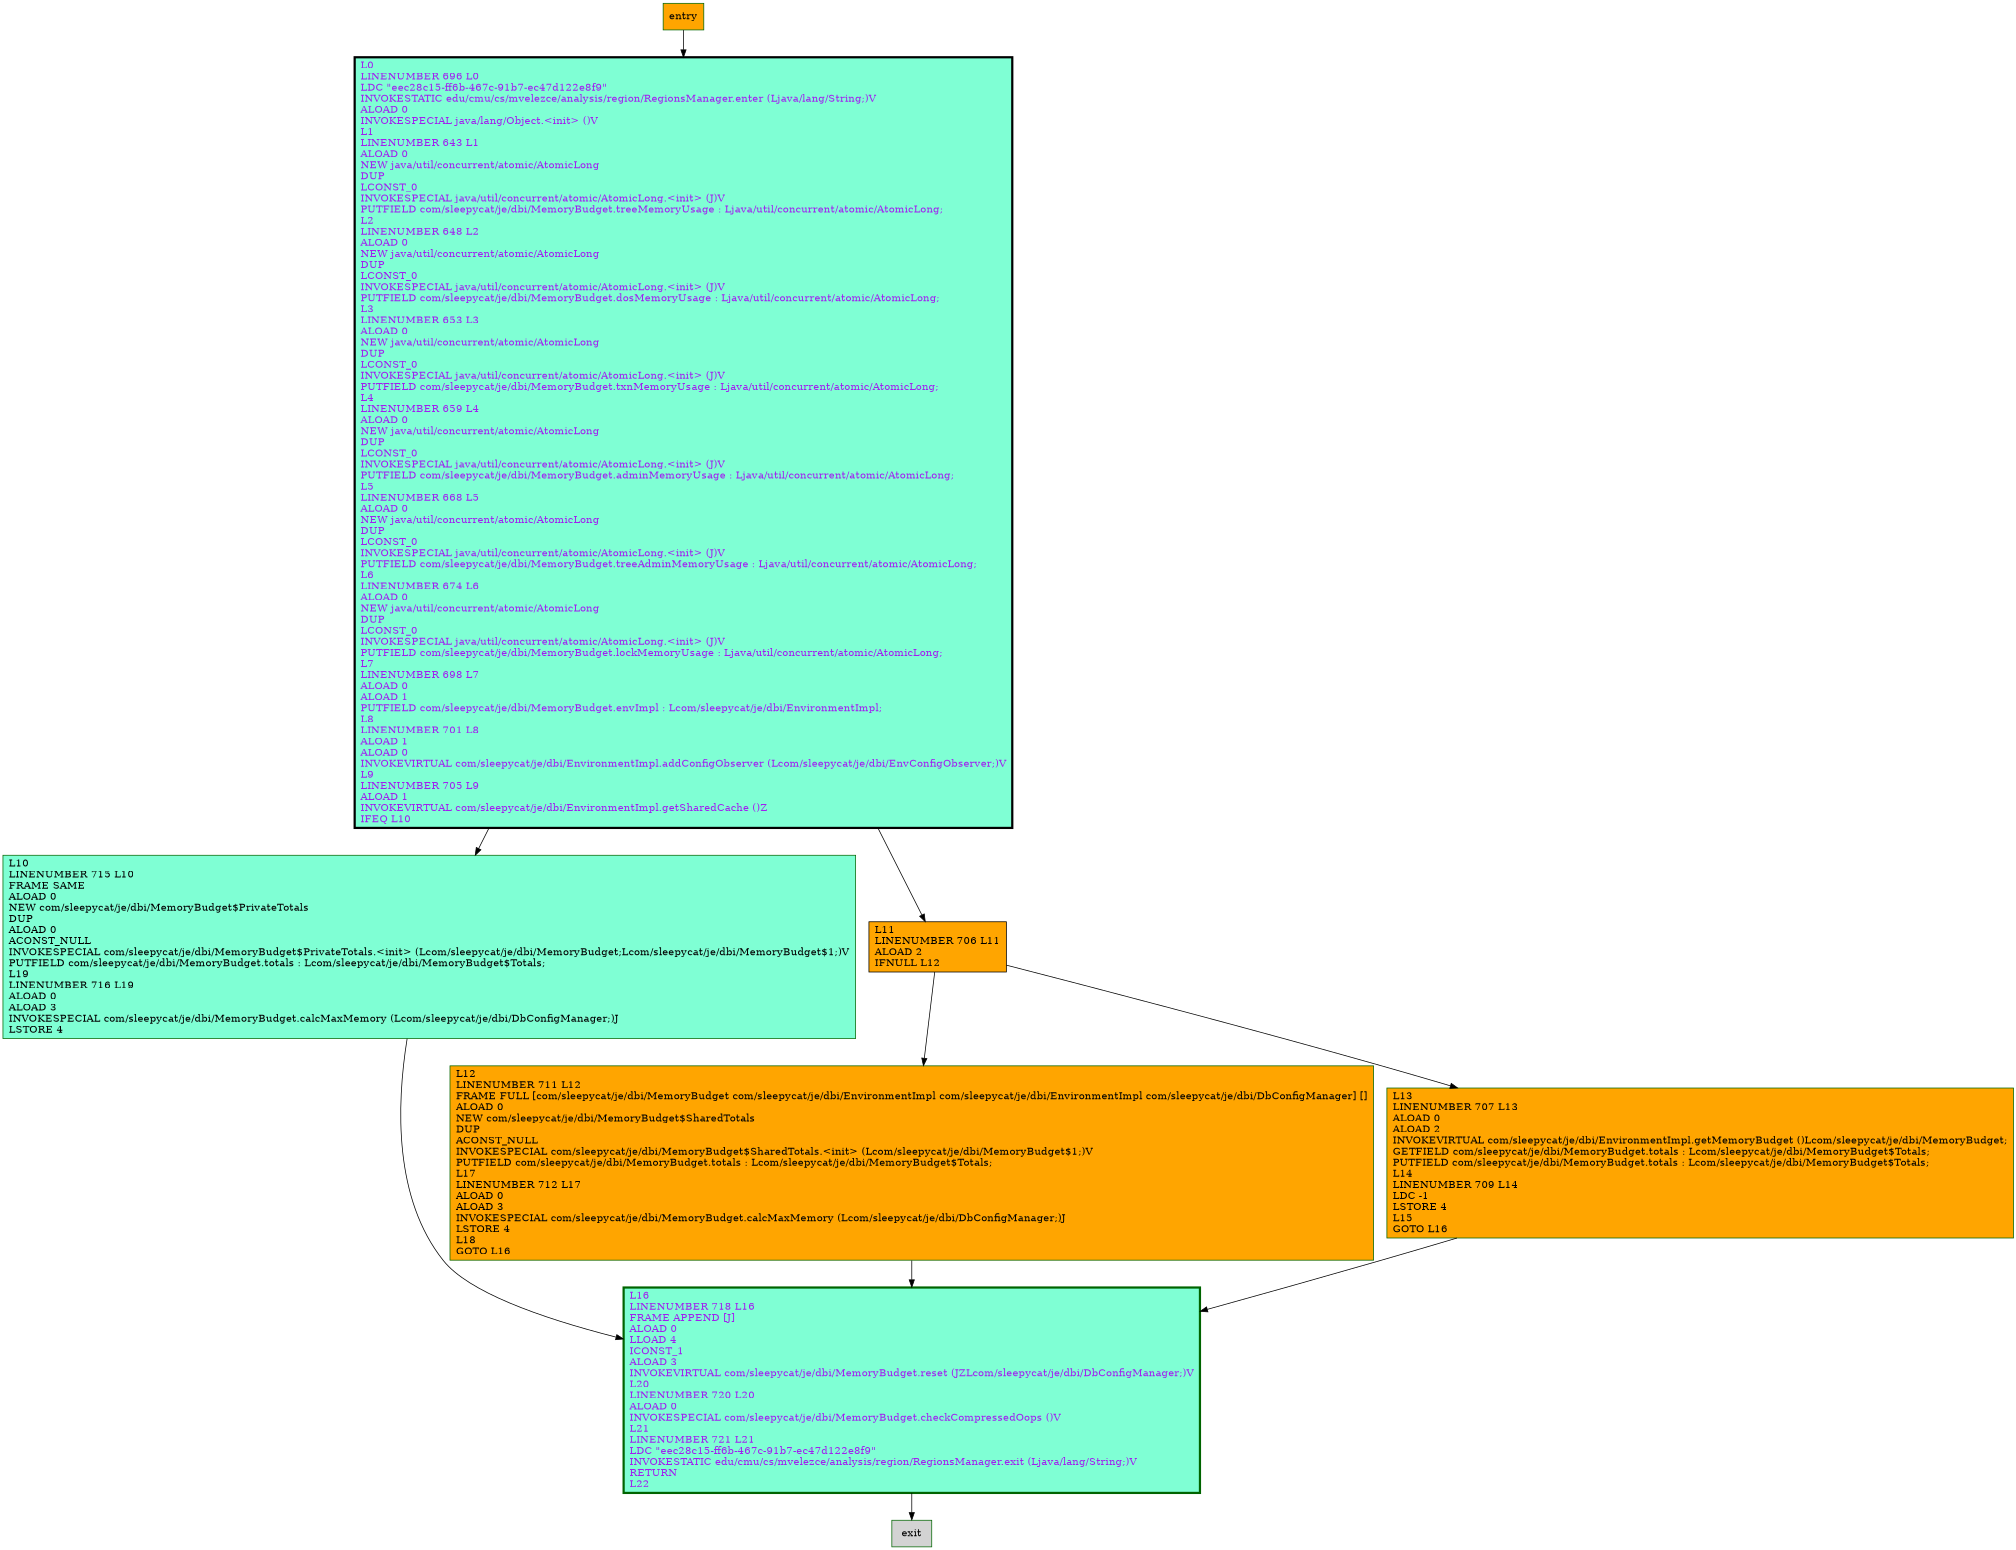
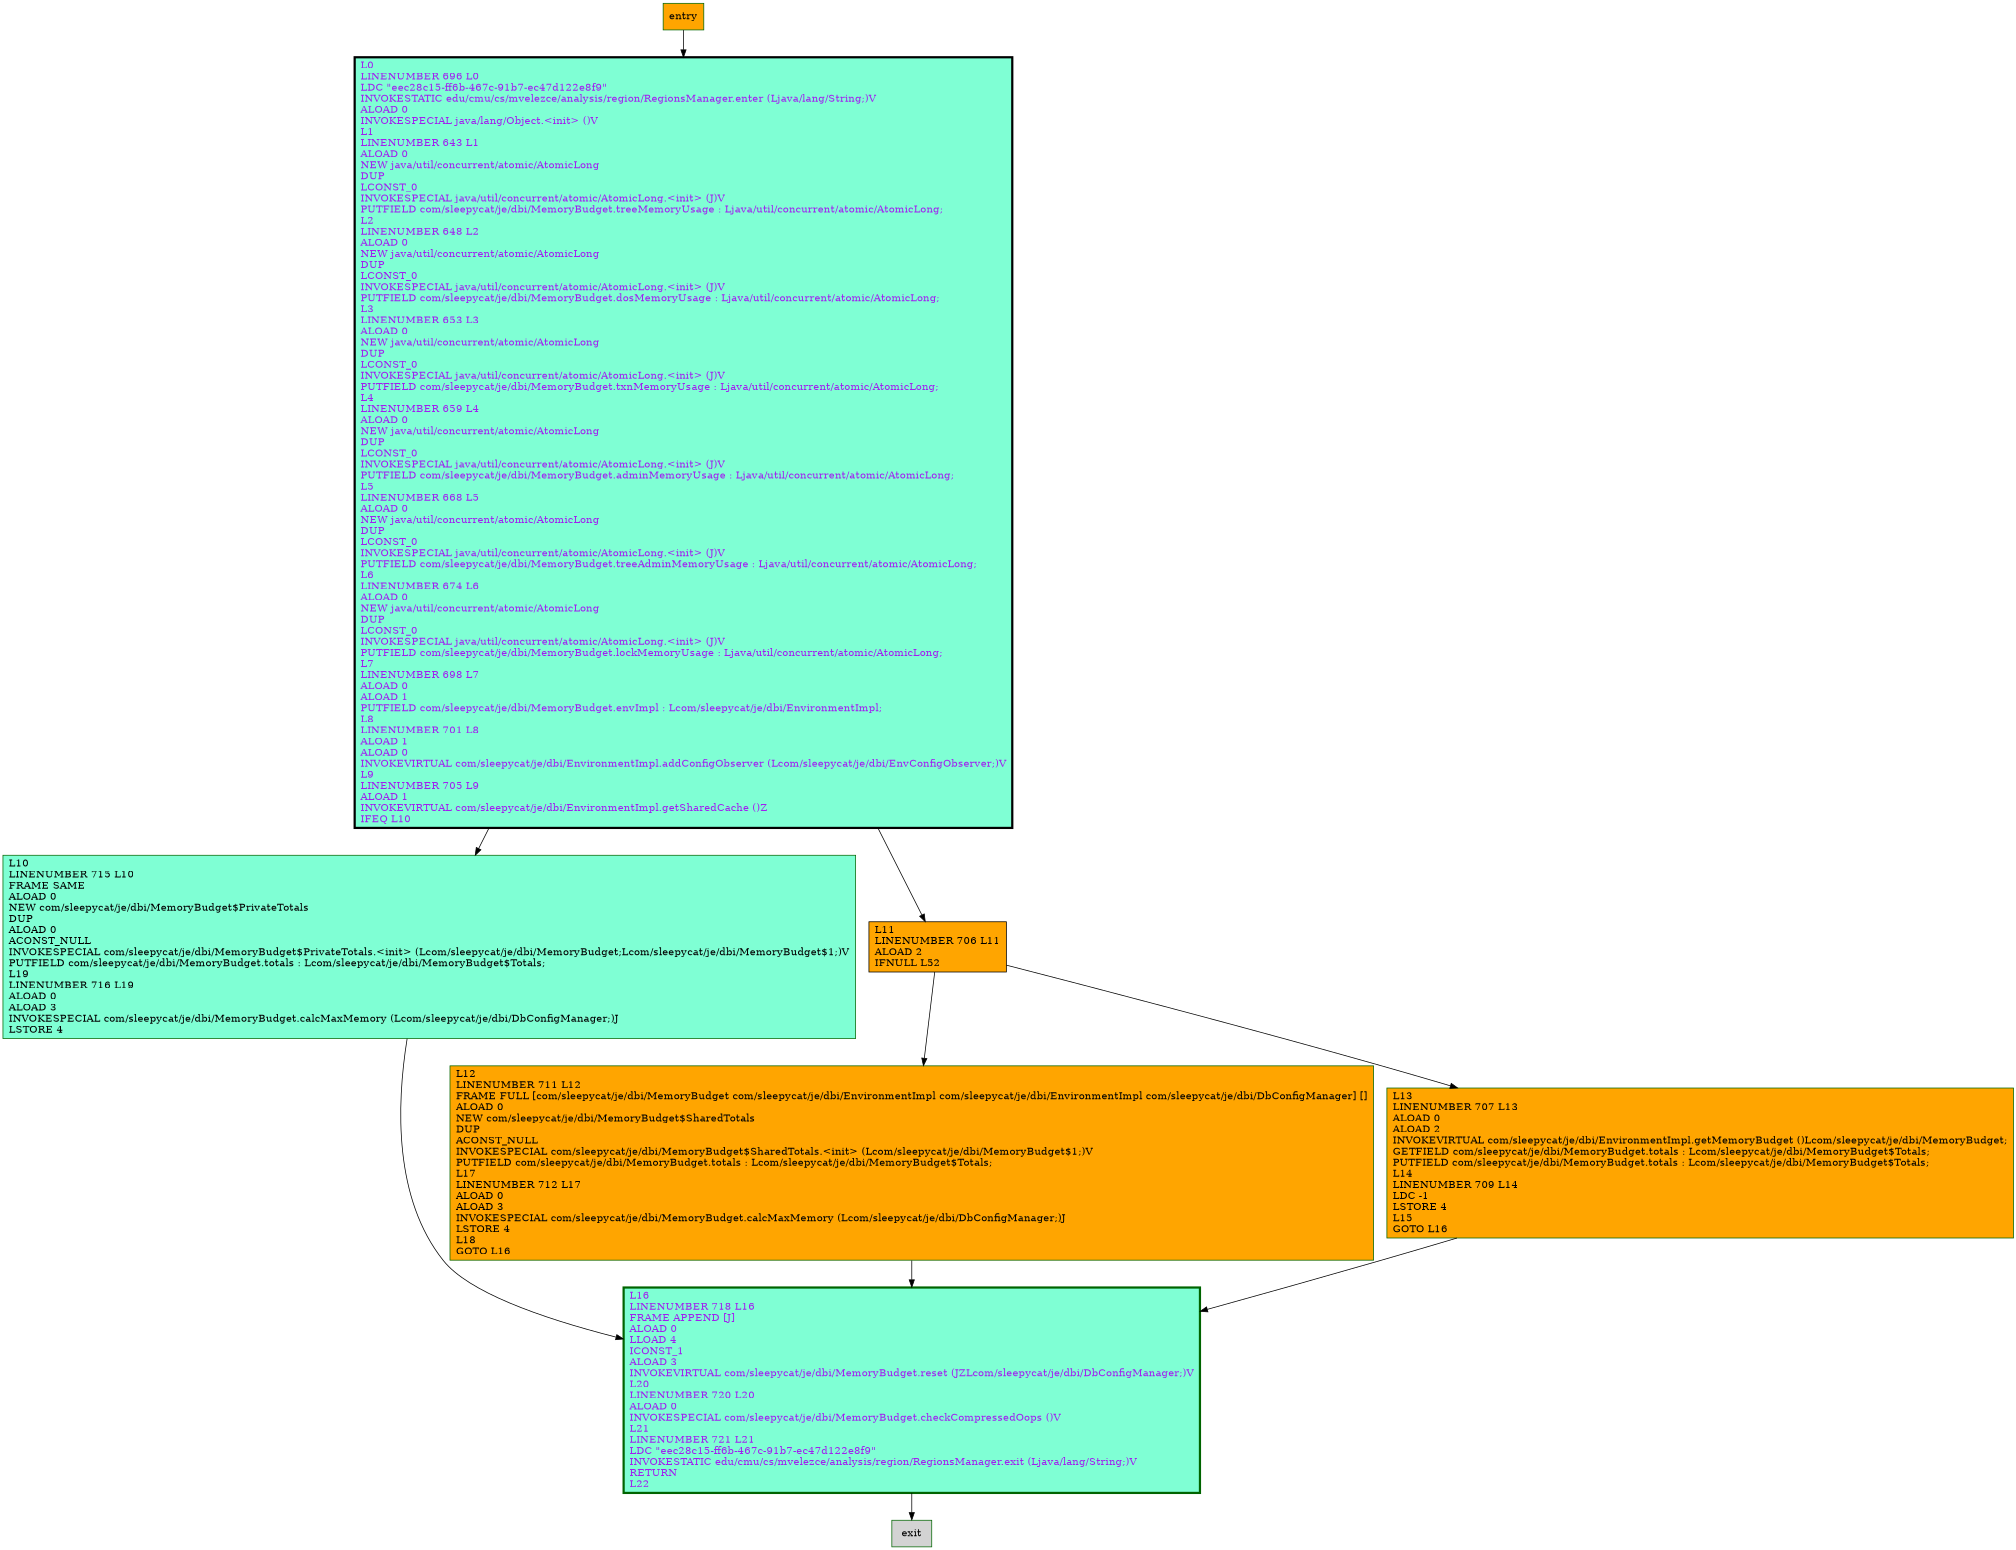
node "L11 LINENUMBER 706 L11 ALOAD 2 IFNULL L12": label "L11 LINENUMBER 706 L11 ALOAD 2 IFNULL L12" -> "L11 LINENUMBER 706 L11 ALOAD 2 IFNULL L52"
